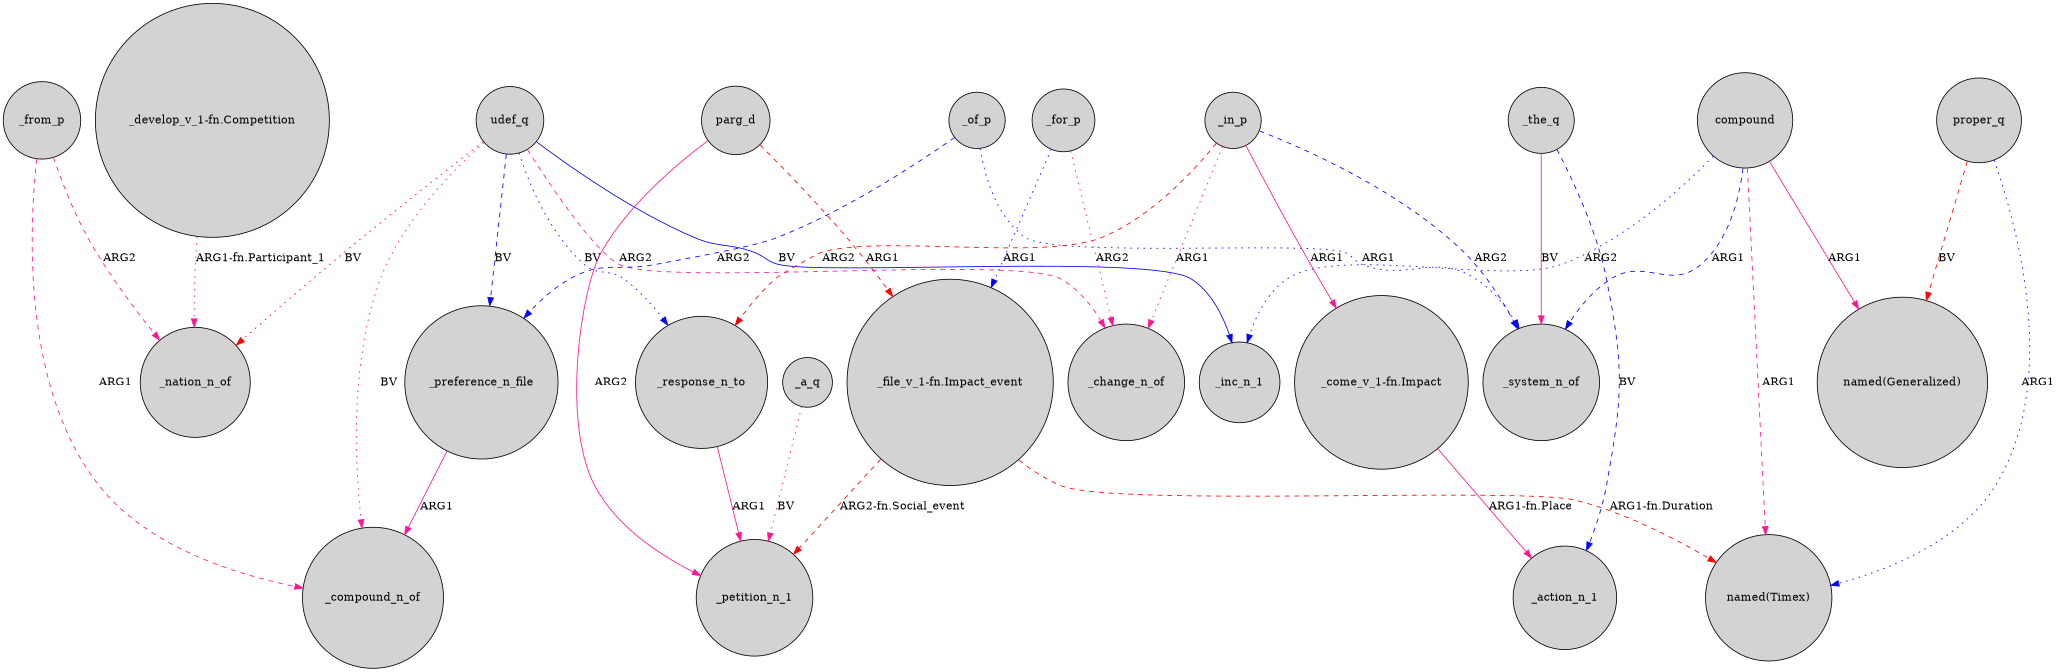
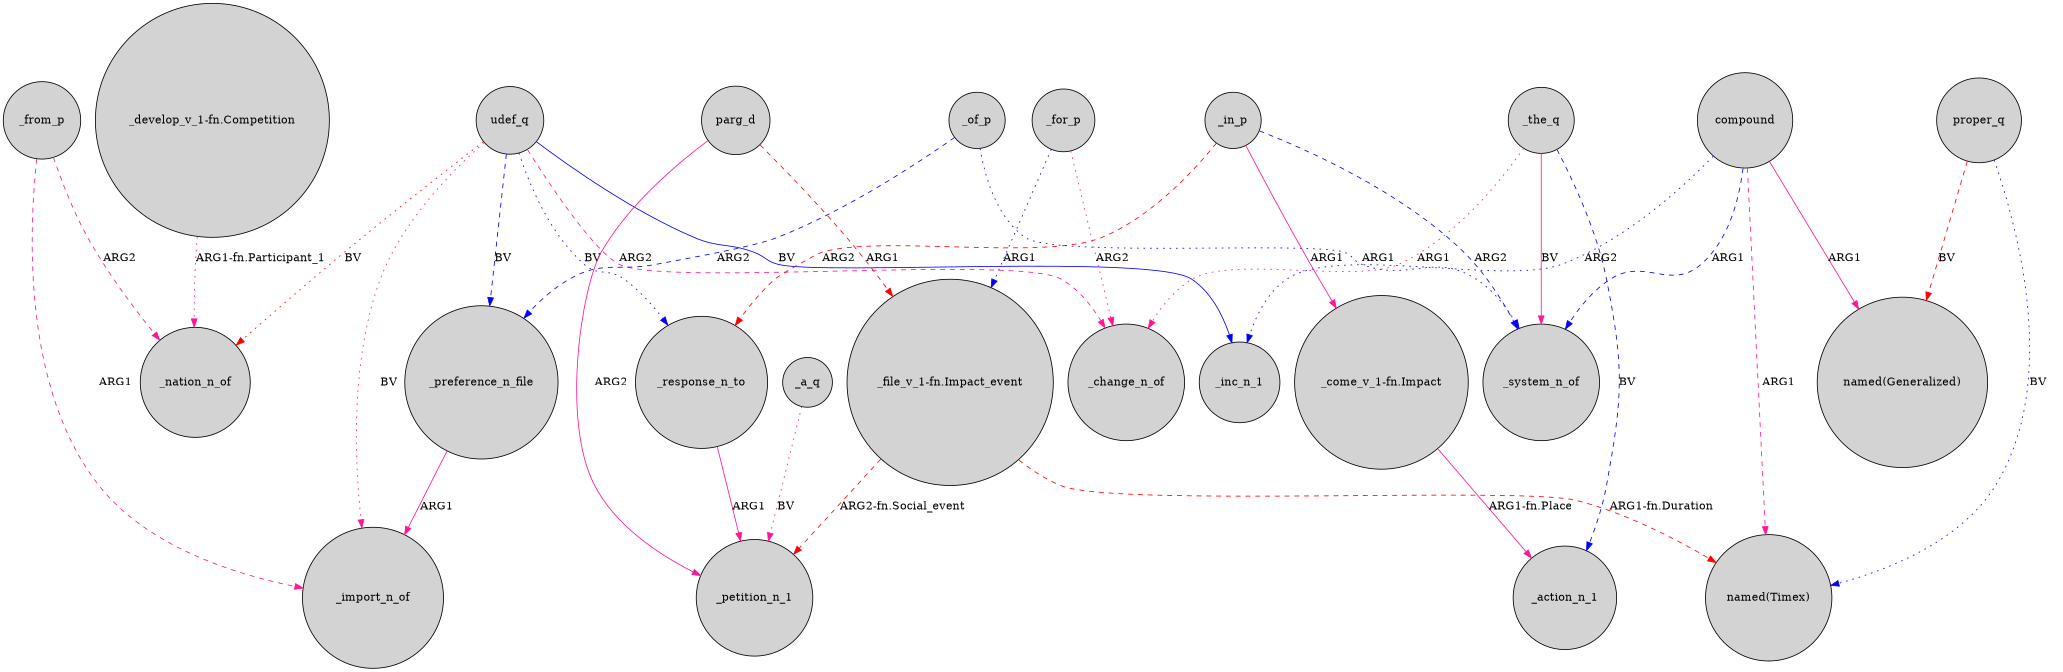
edge "_in_p" -> "_change_n_of": now "_the_q" -> "_change_n_of"
edge "proper_q" -> "named(Timex)": label "ARG1" -> "BV"
node "_compound_n_of": label "_compound_n_of" -> "_import_n_of"
